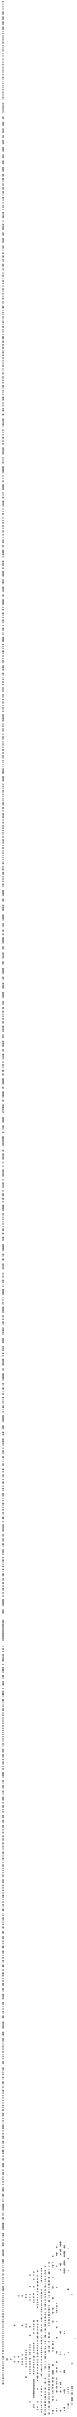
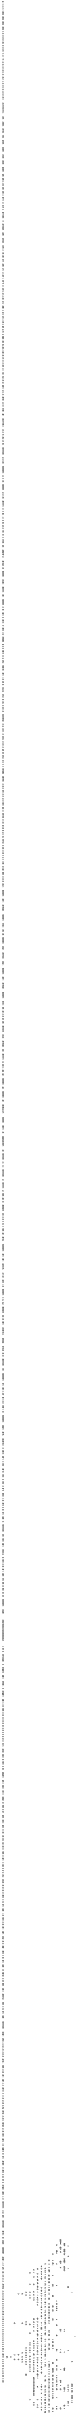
node "# 0xec9 JUMPDEST PUSHX Data PUSHX Data JUMP": removed
